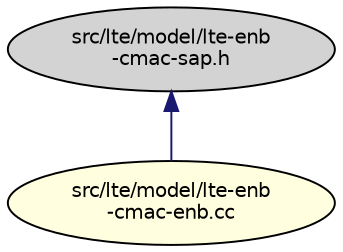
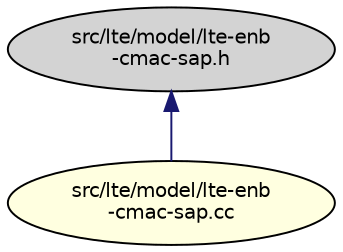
node "src/lte/model/lte-enb -cmac-enb.cc": label "src/lte/model/lte-enb -cmac-enb.cc" -> "src/lte/model/lte-enb -cmac-sap.cc"
